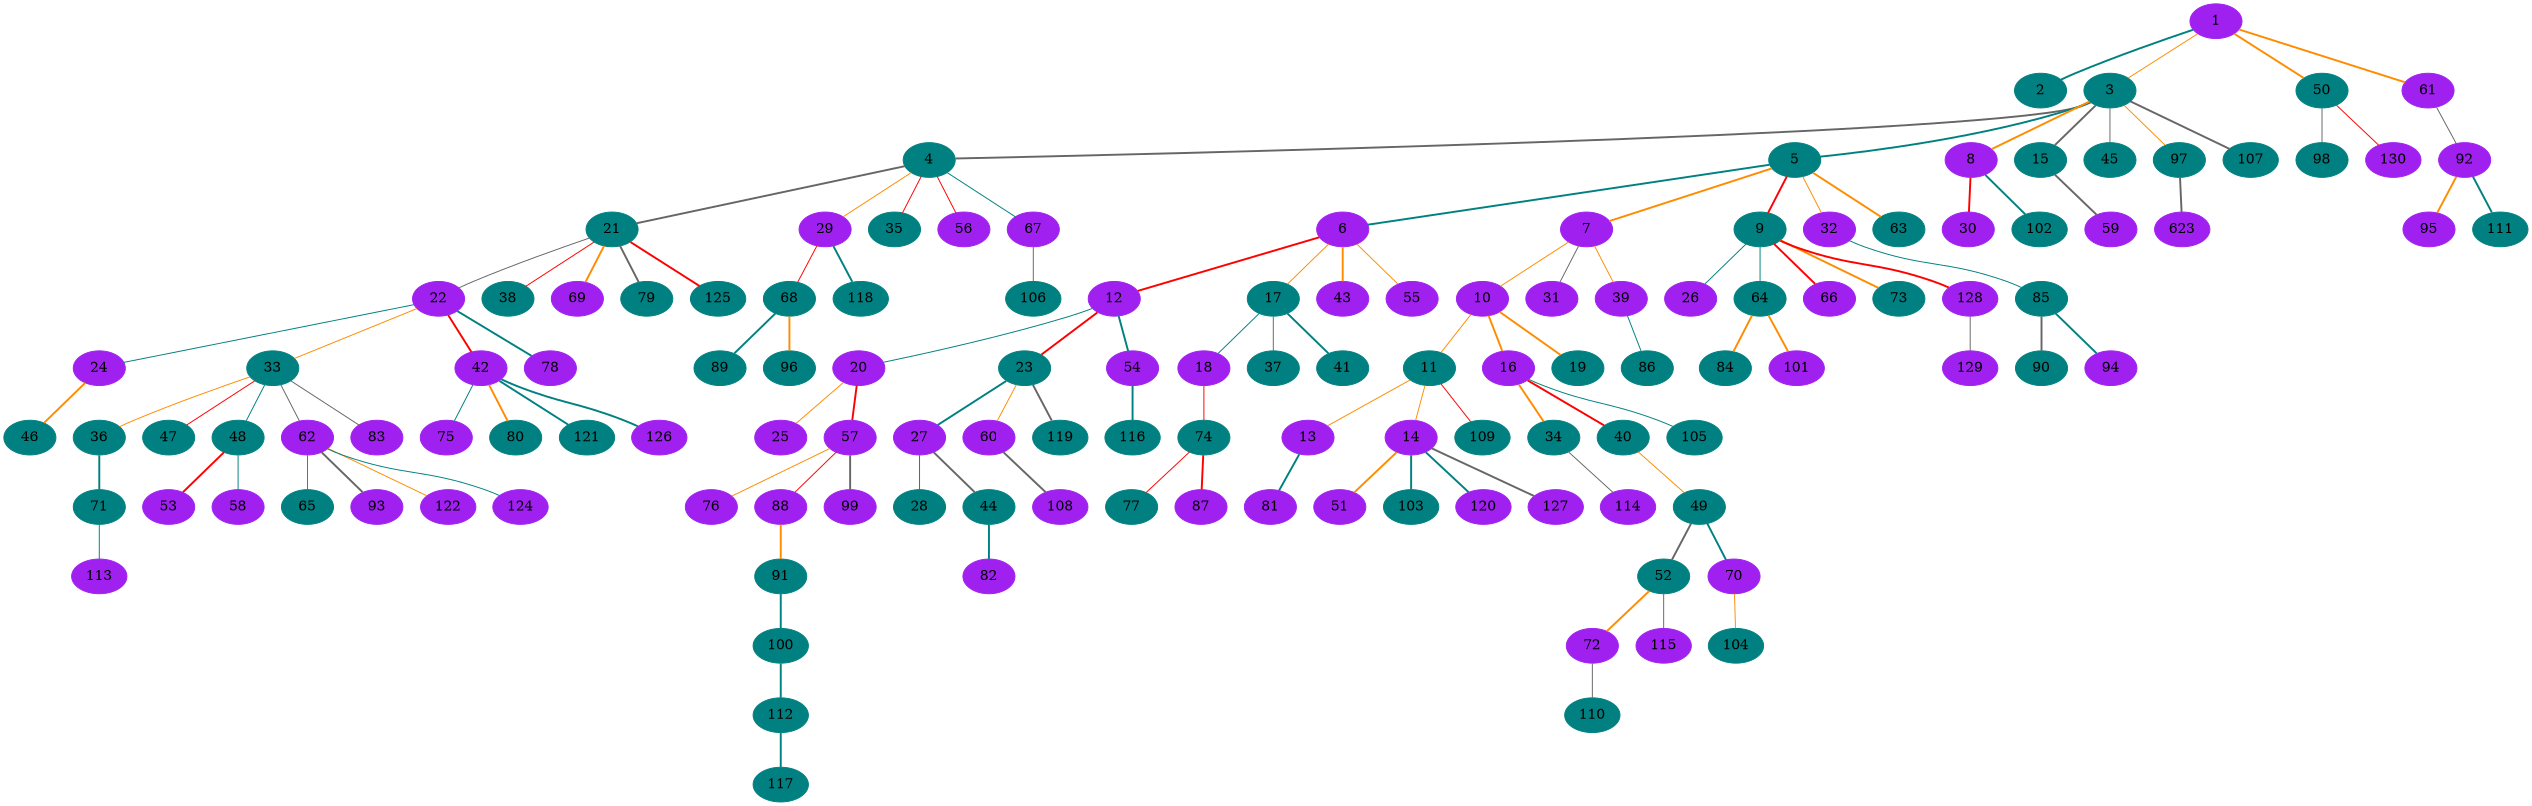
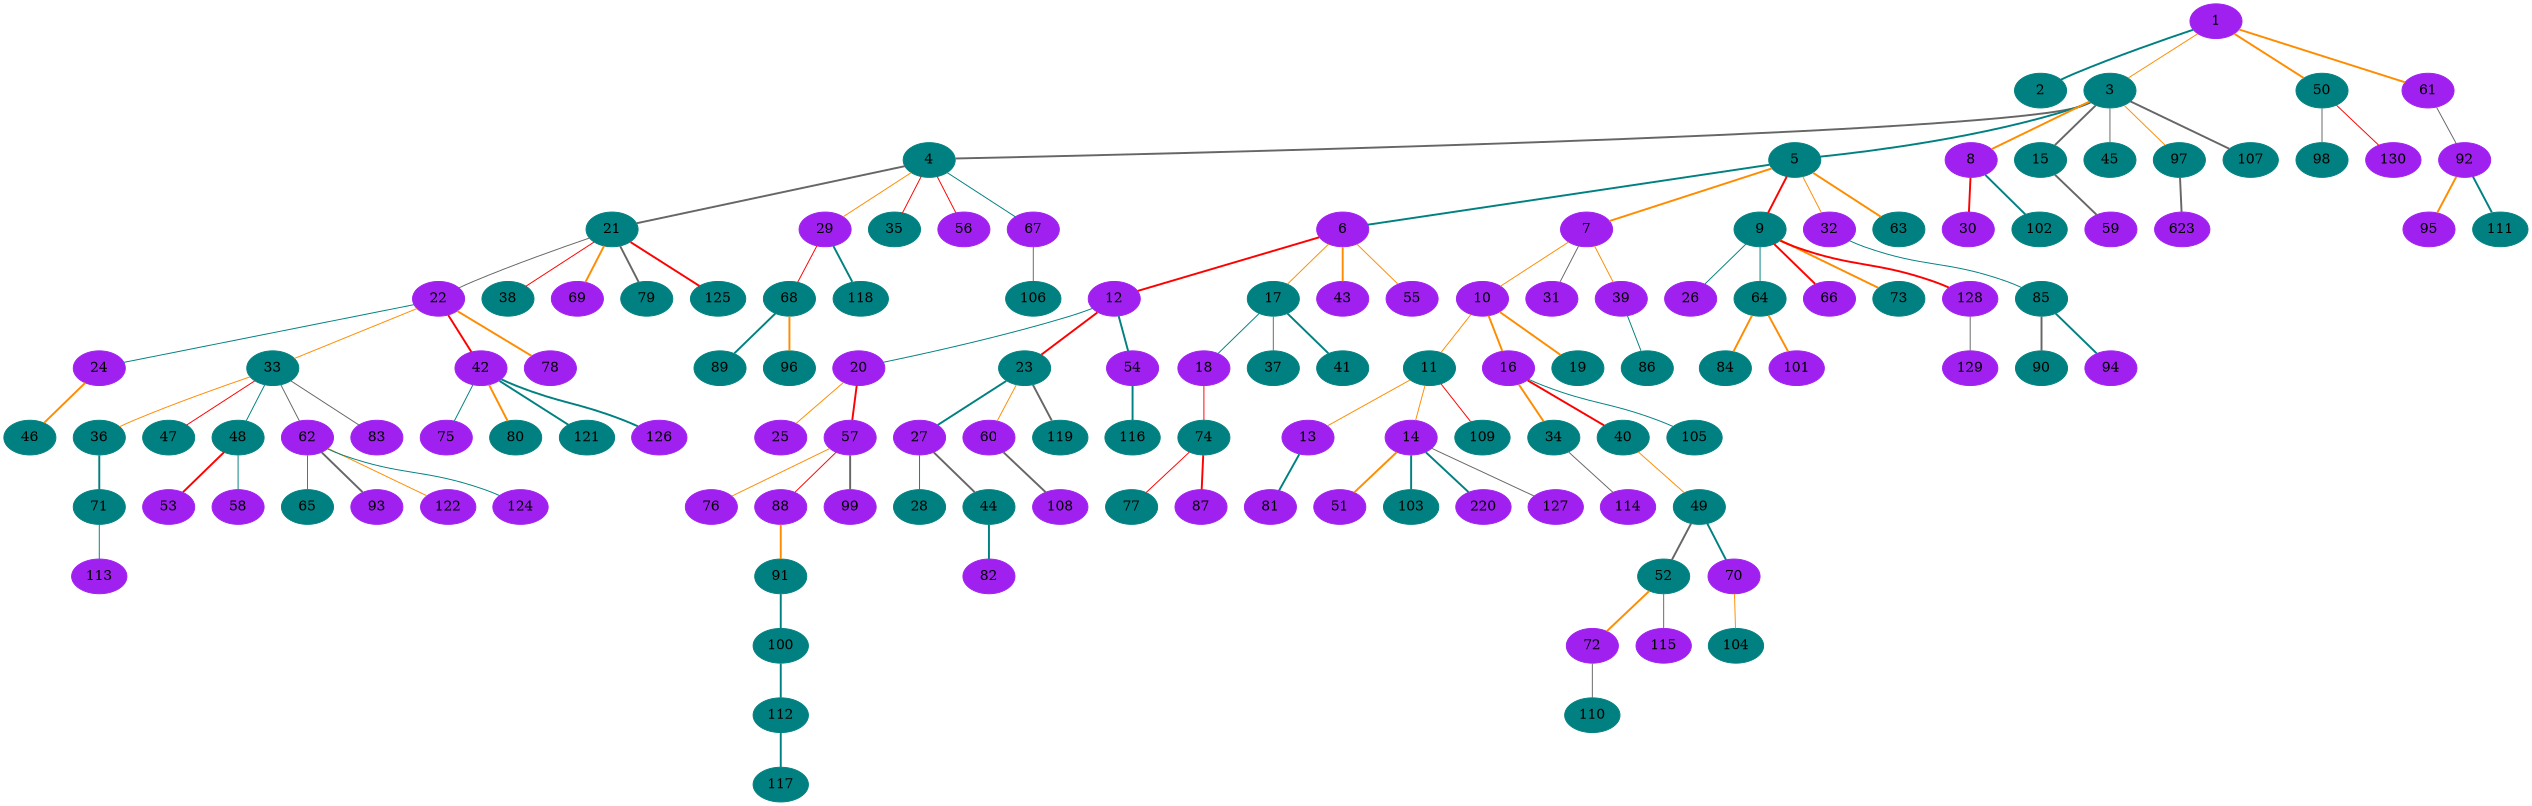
edge "22" -- "78": color teal -> darkorange
edge "14" -- "127": style bold -> solid
node "120": label "120" -> "220"
